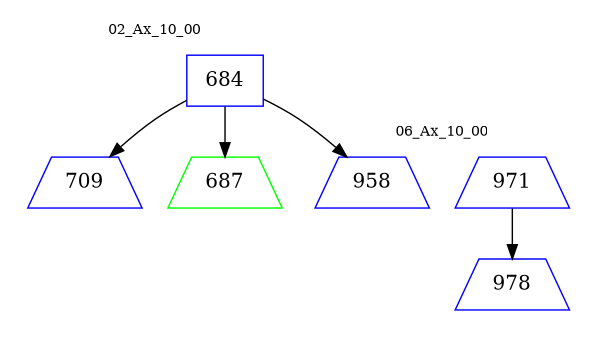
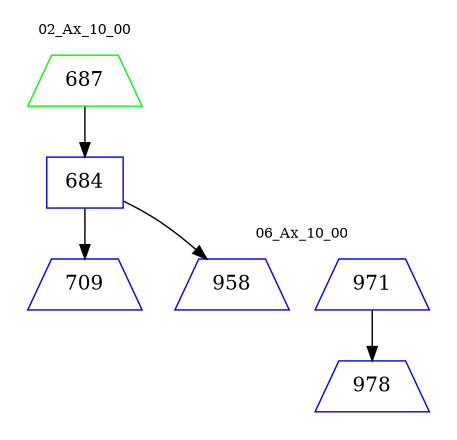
edge "684" -> "687": reversed
